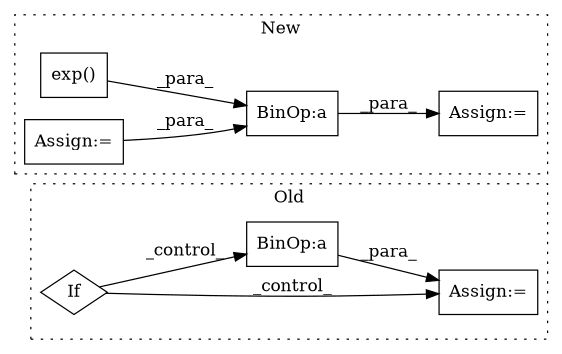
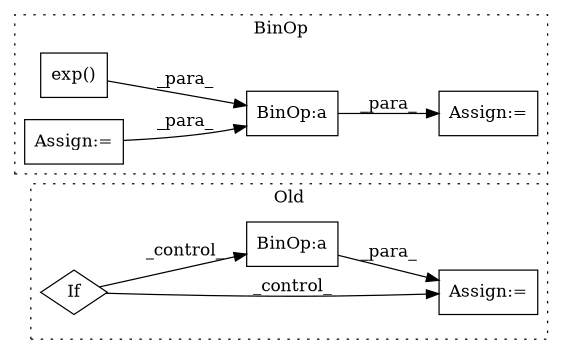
cluster "New": label "New" -> "BinOp"
